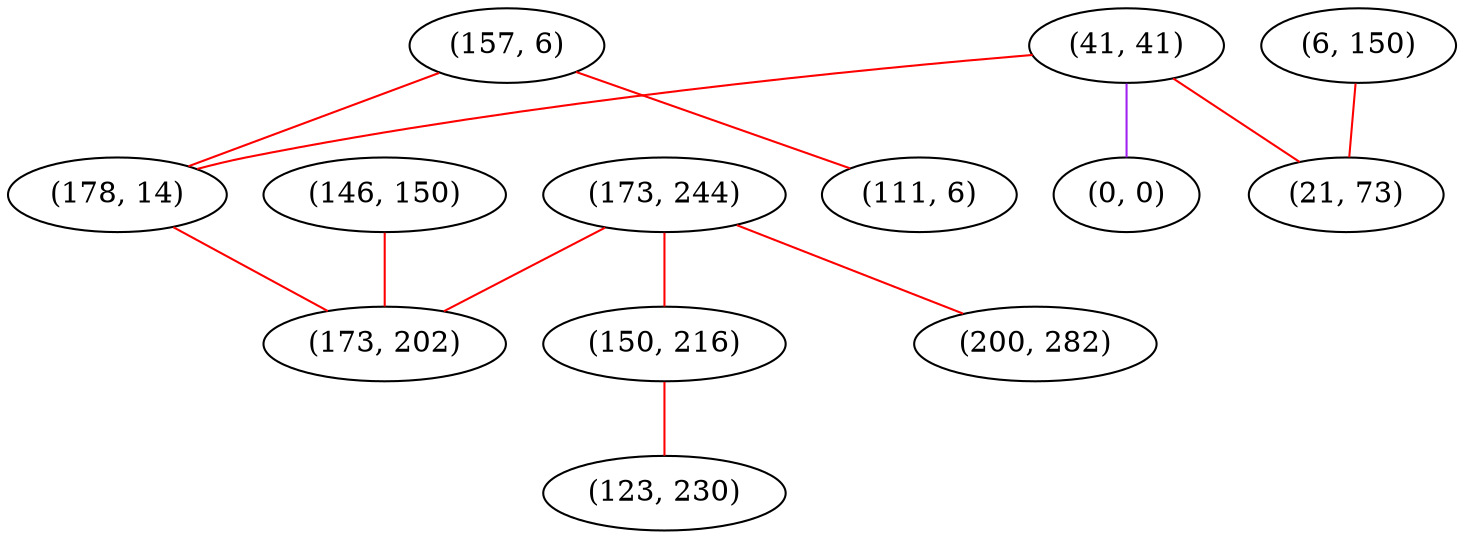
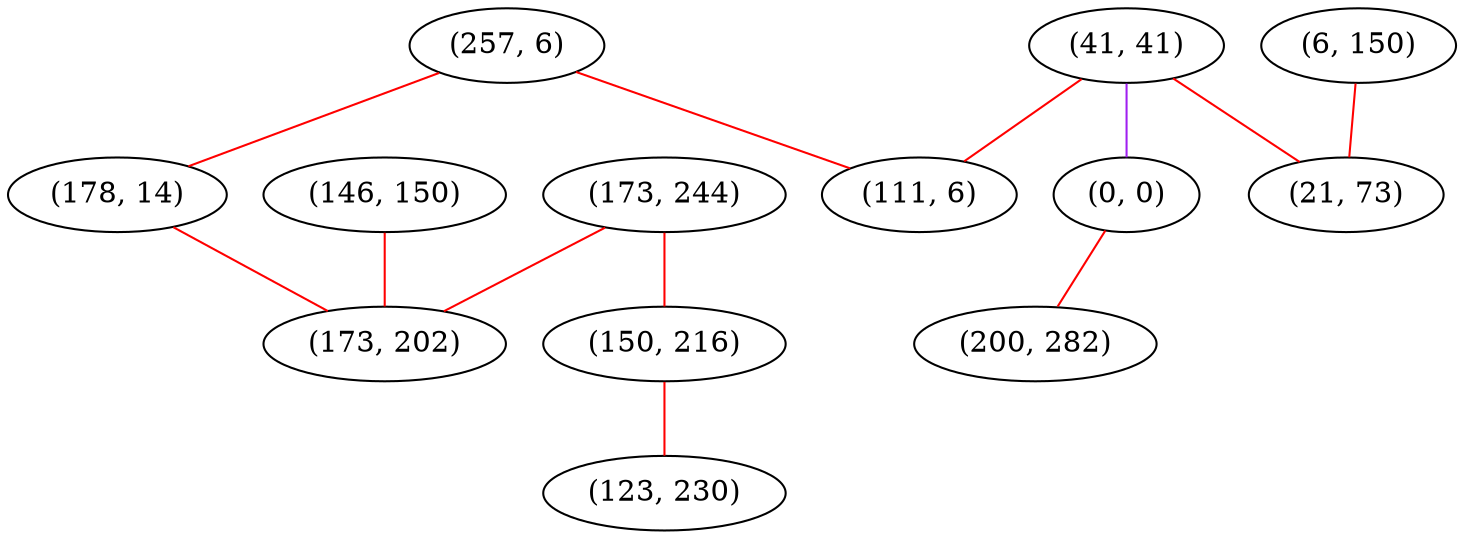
node "(157, 6)": label "(157, 6)" -> "(257, 6)"
edge "(41, 41)" -- "(178, 14)": now "(41, 41)" -- "(111, 6)"
edge "(173, 244)" -- "(200, 282)": now "(0, 0)" -- "(200, 282)"
